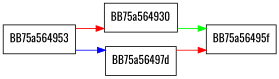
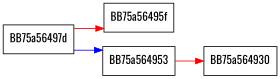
edge "BB75a564930" -> "BB75a56495f": removed
edge "BB75a564953" -> "BB75a56497d": reversed
